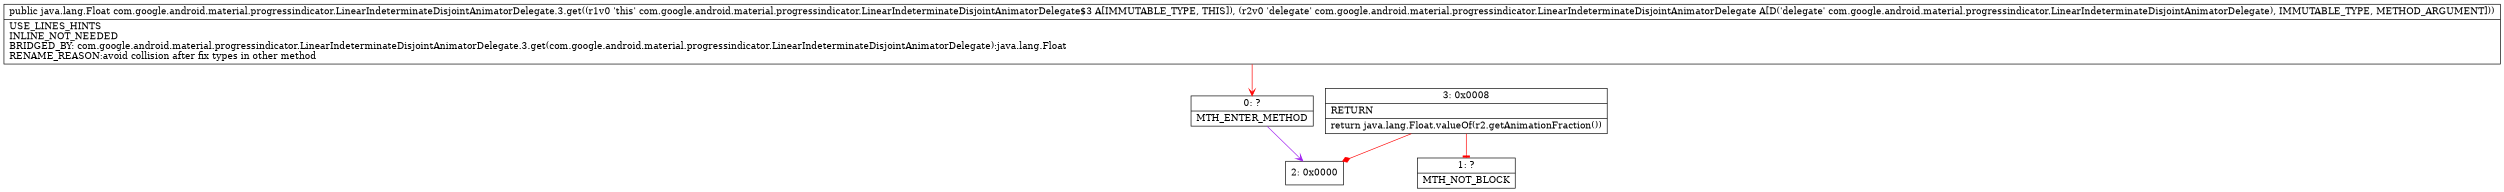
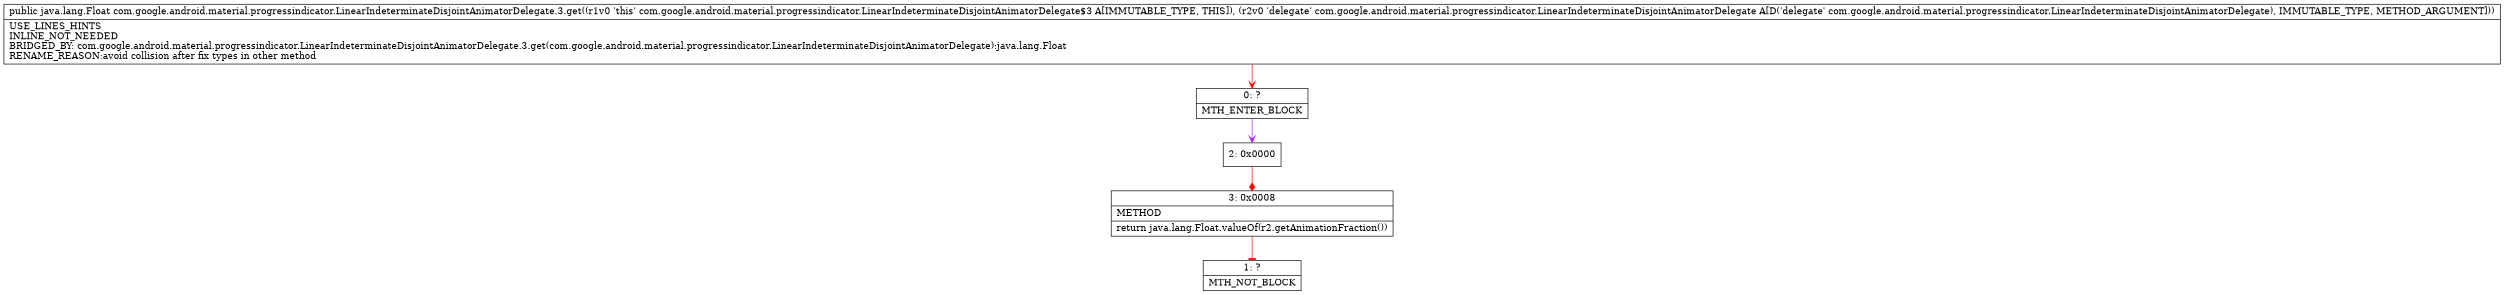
node "3: 0x0008": text "RETURN" -> "METHOD"
node "0: ?": text "MTH_ENTER_METHOD" -> "MTH_ENTER_BLOCK"
edge "3: 0x0008" -> "2: 0x0000": reversed
